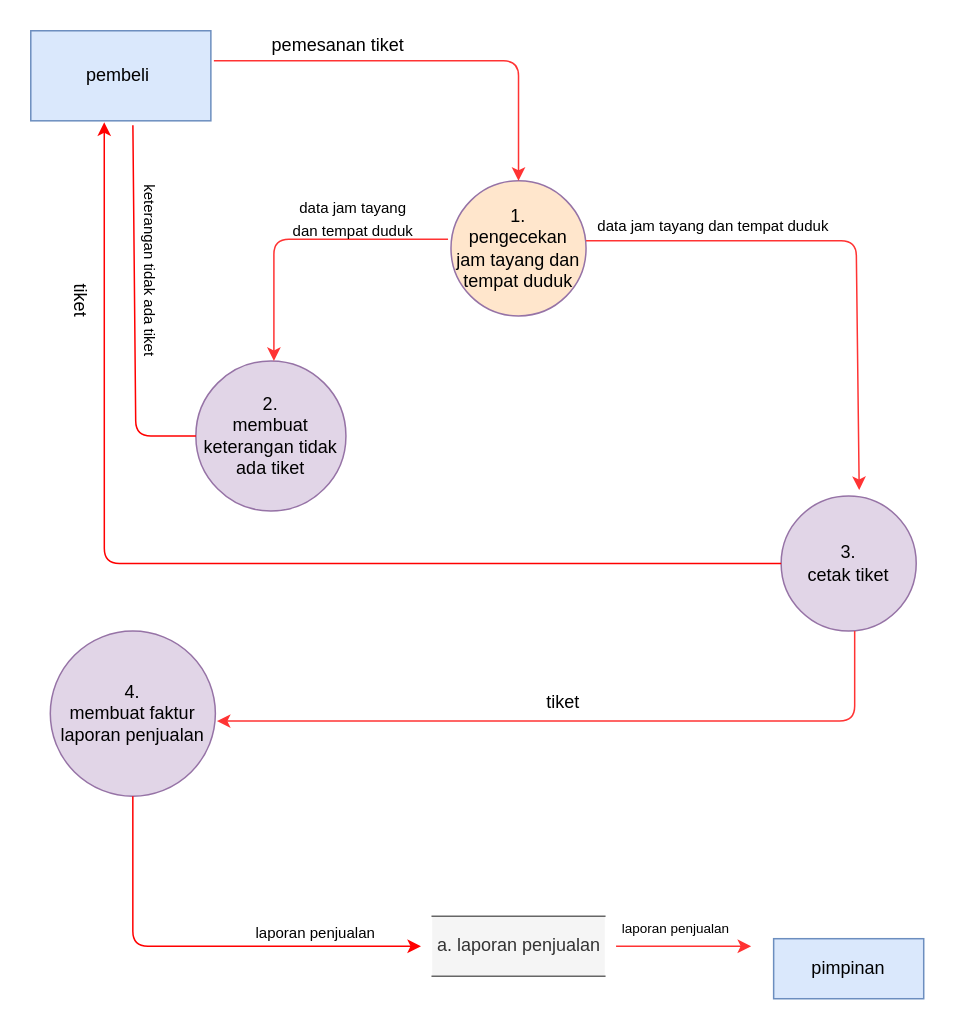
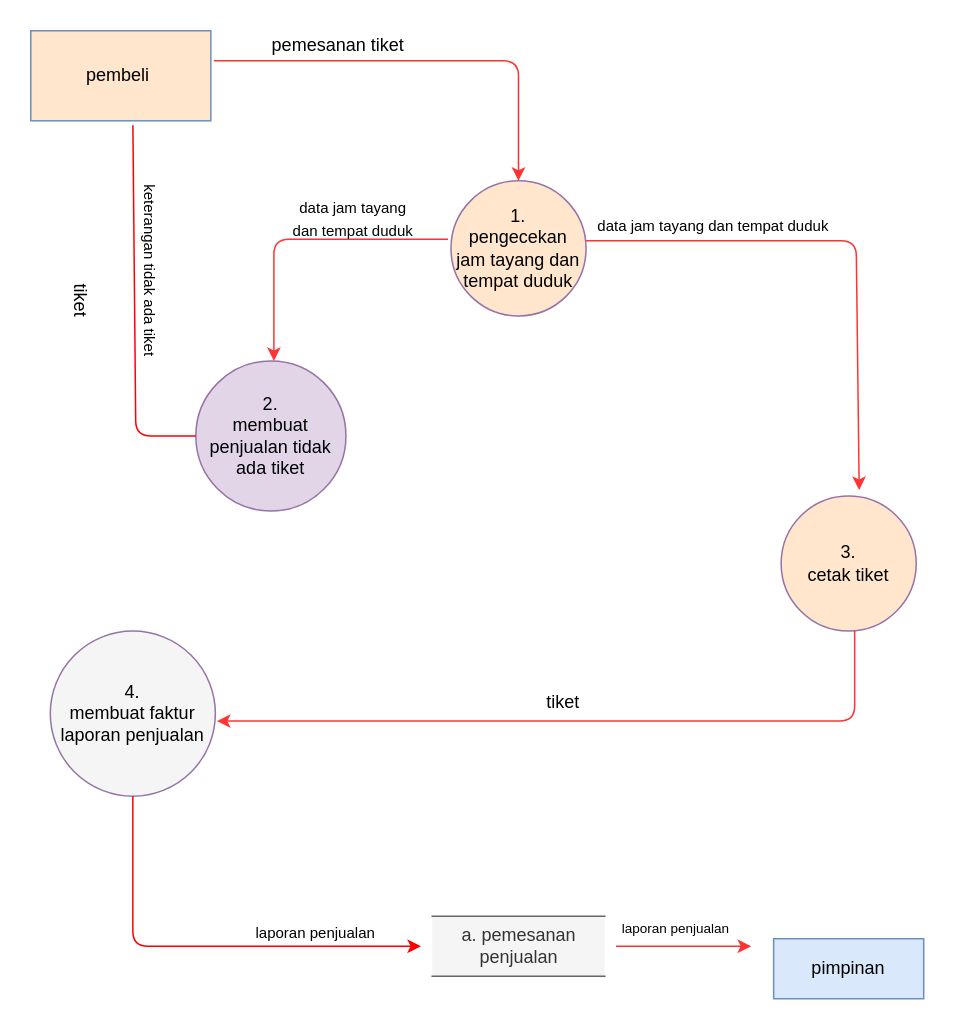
node "pembeli": fillcolor #dae8fc -> #ffe6cc
node "2. membuat keterangan tidak ada tiket": label "2. membuat keterangan tidak ada tiket" -> "2. membuat penjualan tidak ada tiket"
edge "3. cetak tiket" -> "pembeli": removed
node "3. cetak tiket": fillcolor #e1d5e7 -> #ffe6cc
node "4. membuat faktur laporan penjualan": fillcolor #e1d5e7 -> #f5f5f5
node "a. laporan penjualan": label "a. laporan penjualan" -> "a. pemesanan penjualan"
